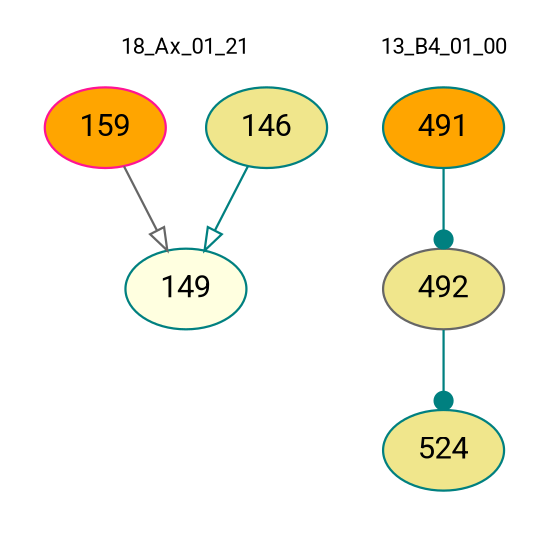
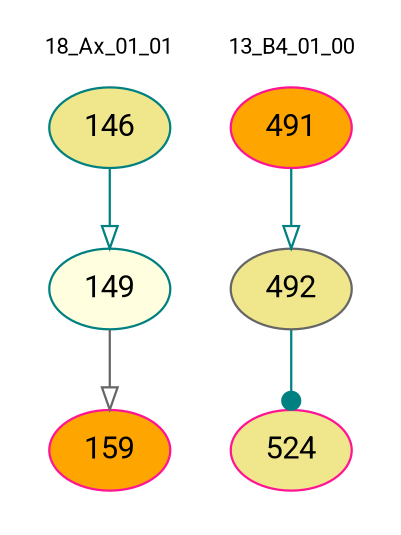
cluster "18_Ax_01_21": label "18_Ax_01_21" -> "18_Ax_01_01"
node "491": color teal -> deeppink
edge "159" -> "149": reversed
edge "491" -> "492": arrowhead dot -> onormal
node "524": color teal -> deeppink
